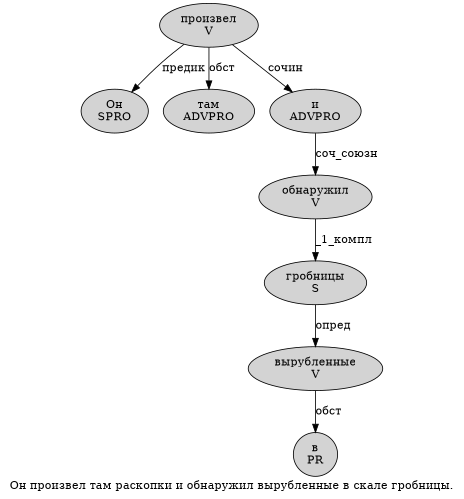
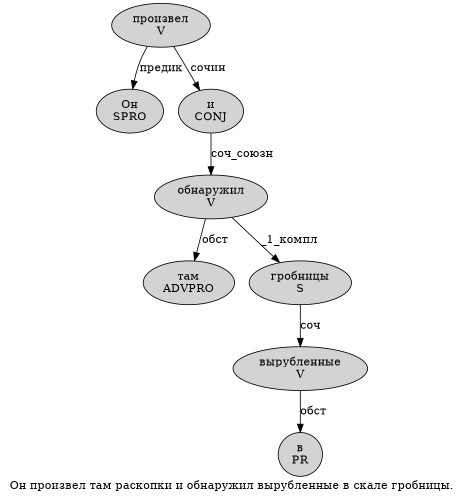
edge "произвел V" -> "там ADVPRO": now "обнаружил V" -> "там ADVPRO"
node "и ADVPRO": label "и ADVPRO" -> "и CONJ"
edge "гробницы S" -> "вырубленные V": label "опред" -> "соч"
